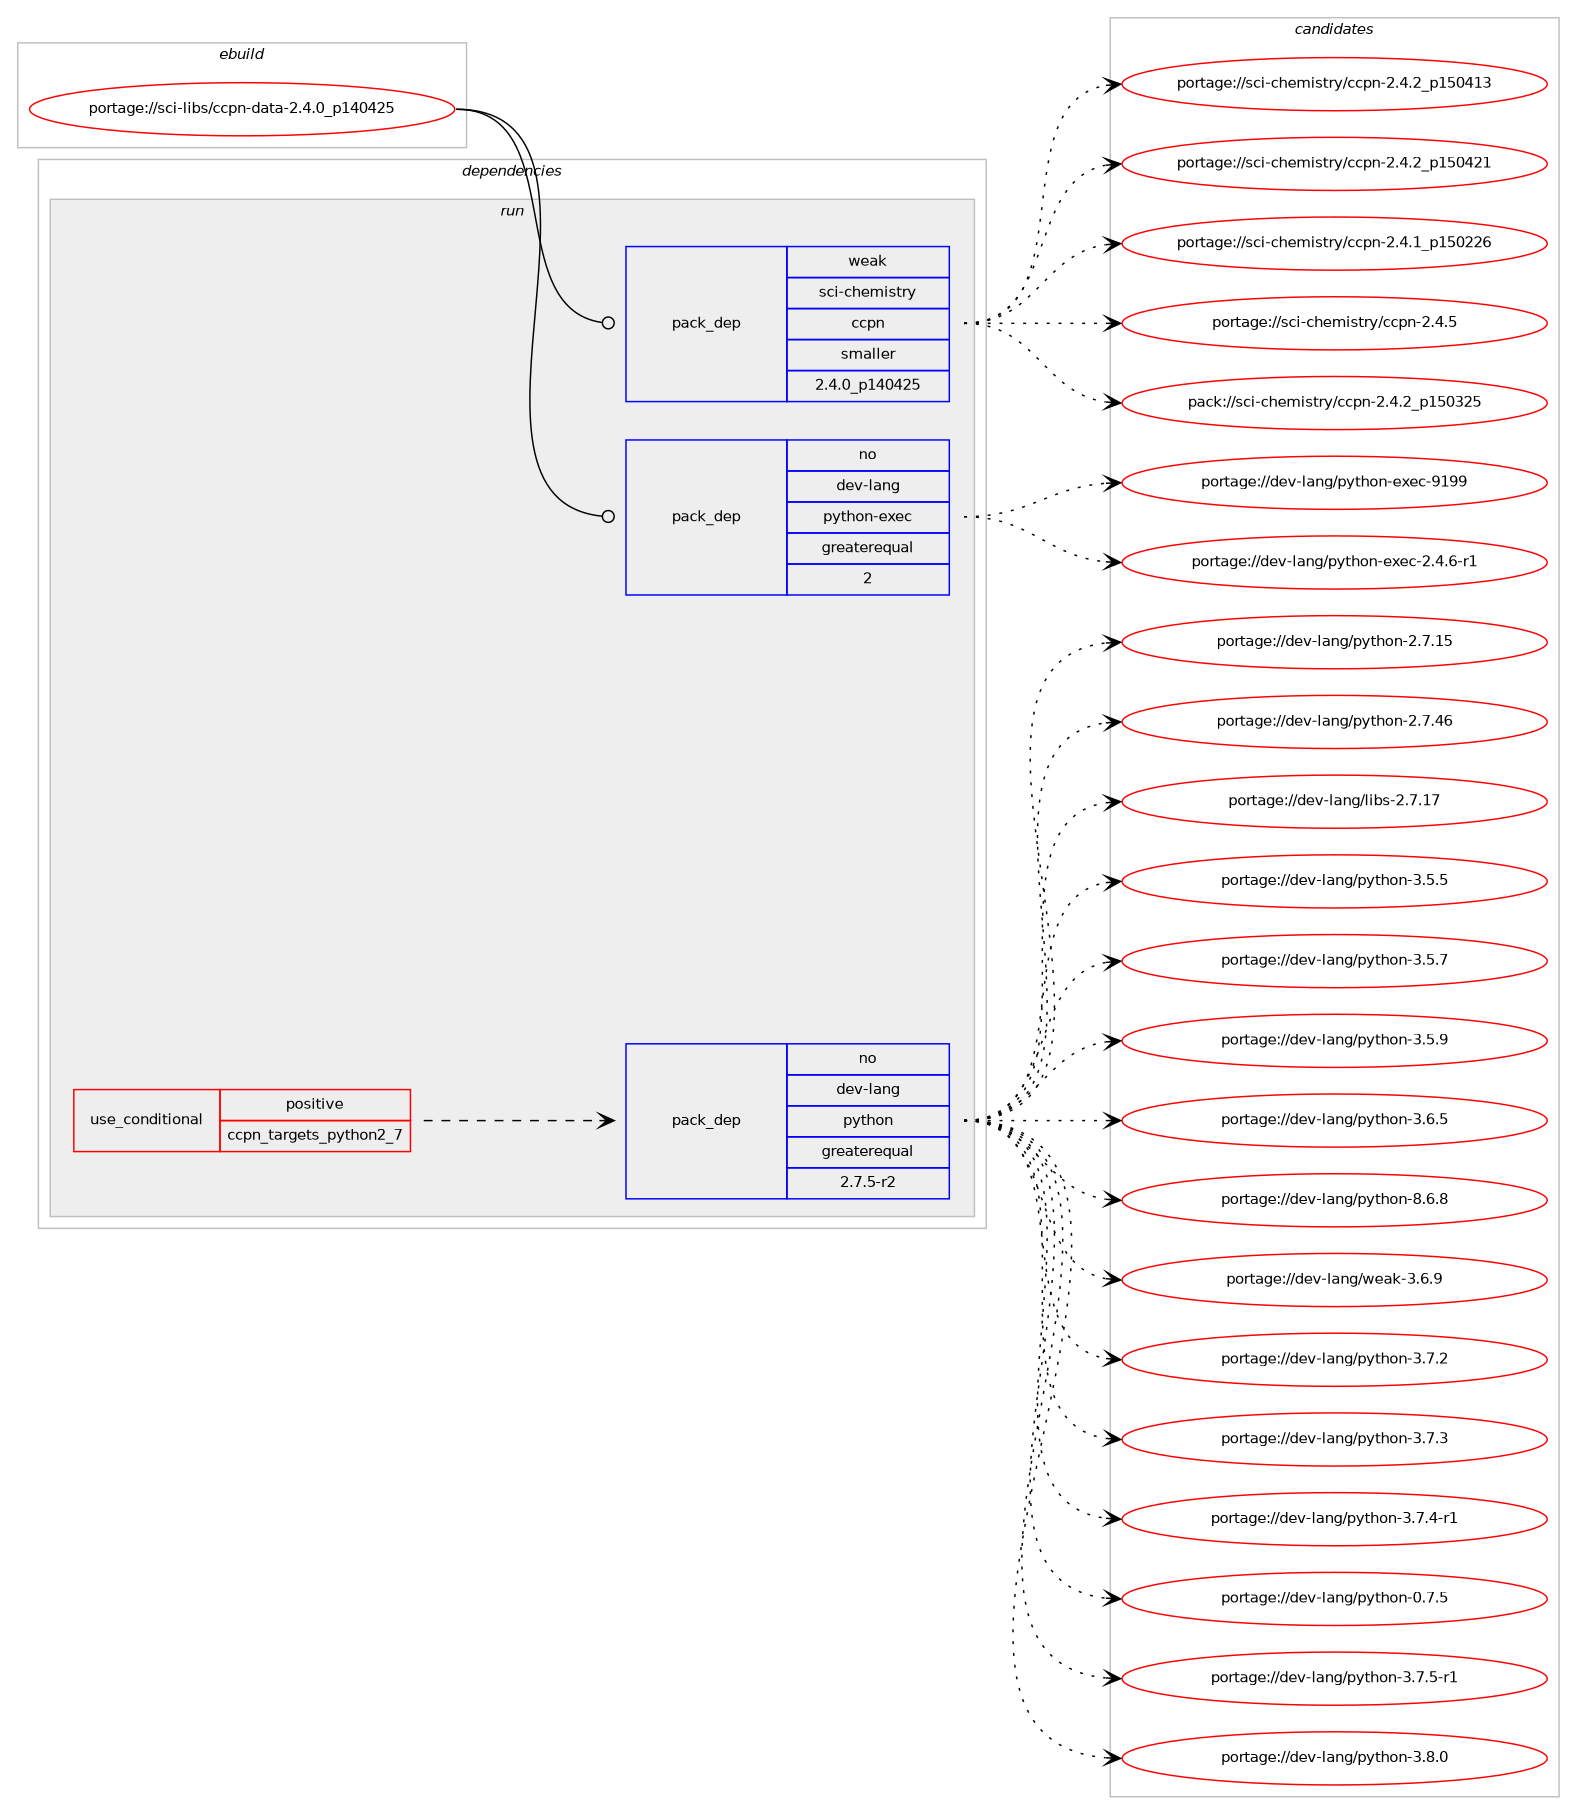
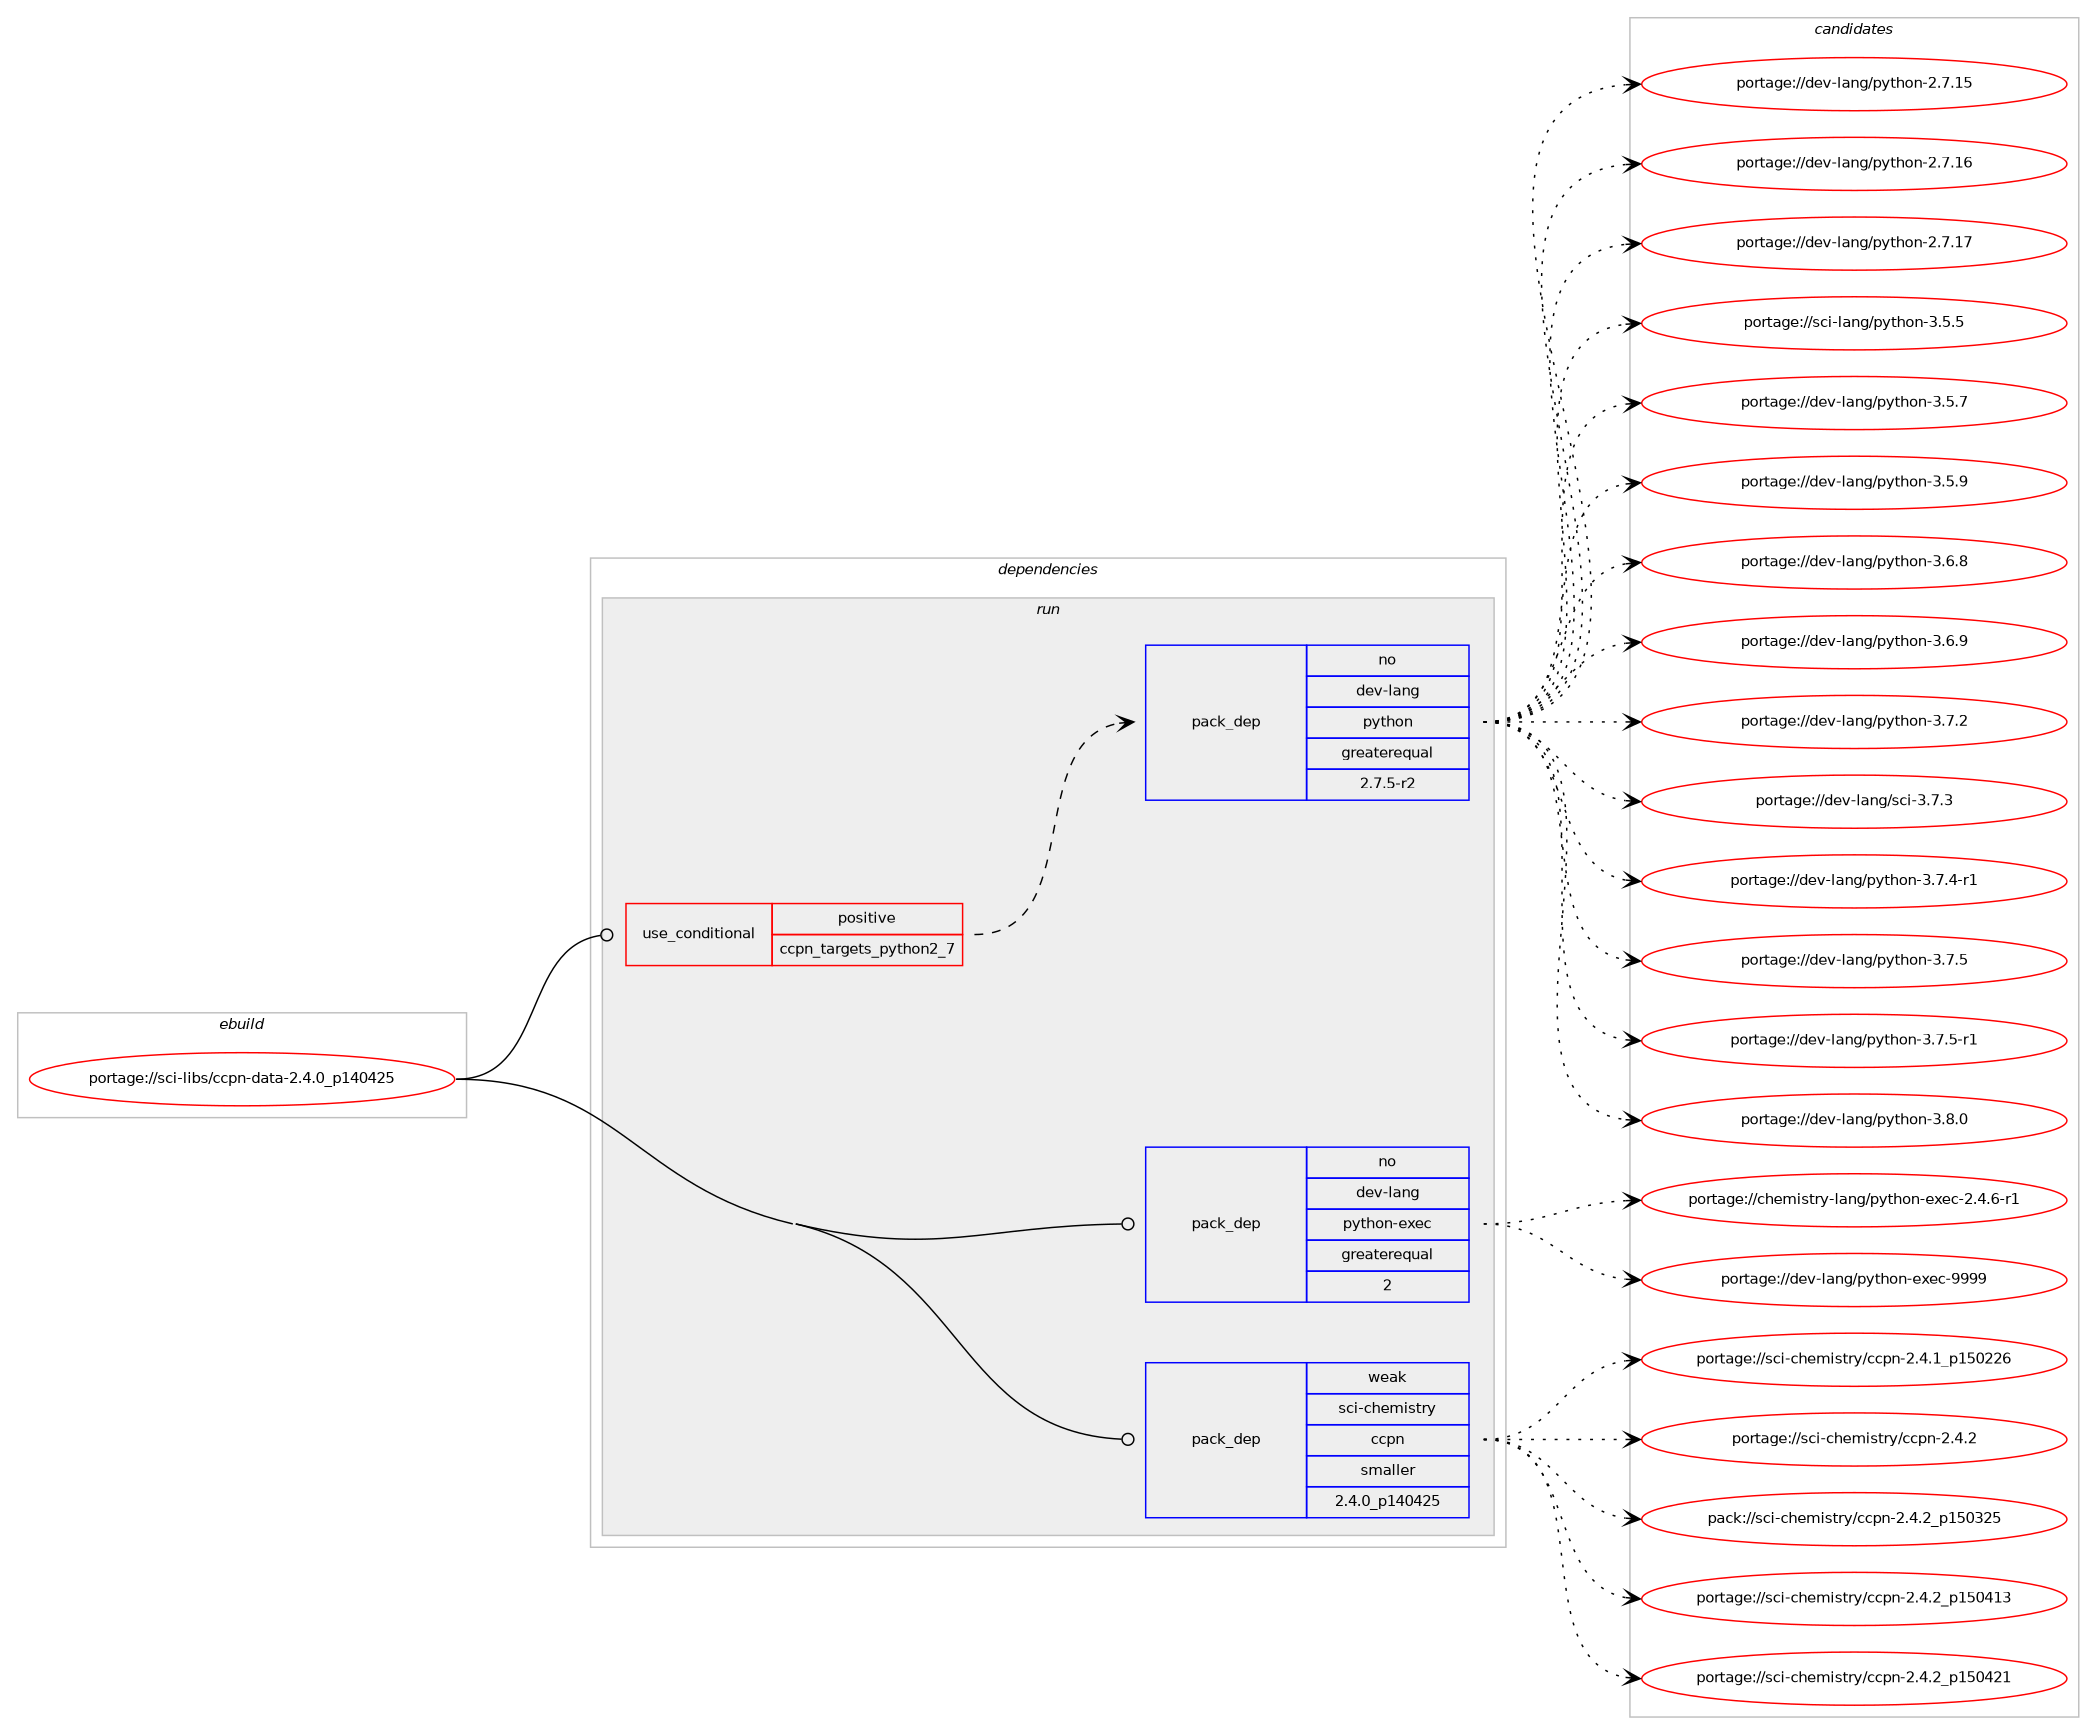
node "portage://sci-chemistry/ccpn-2.4.5": label "portage://sci-chemistry/ccpn-2.4.5" -> "portage://sci-chemistry/ccpn-2.4.2"
node "portage://dev-lang/python-exec-9199": label "portage://dev-lang/python-exec-9199" -> "portage://dev-lang/python-exec-9999"
node "portage://dev-lang/python-exec-2.4.6-r1": label "portage://dev-lang/python-exec-2.4.6-r1" -> "portage://chemistry-lang/python-exec-2.4.6-r1"
node "portage://dev-lang/python-2.7.46": label "portage://dev-lang/python-2.7.46" -> "portage://dev-lang/python-2.7.16"
node "portage://dev-lang/libs-2.7.17": label "portage://dev-lang/libs-2.7.17" -> "portage://dev-lang/python-2.7.17"
node "portage://dev-lang/python-3.5.5": label "portage://dev-lang/python-3.5.5" -> "portage://sci-lang/python-3.5.5"
edge "portage://sci-libs/ccpn-data-2.4.0_p140425" -> "use_conditional": added
node "portage://dev-lang/python-3.6.5": removed
node "portage://dev-lang/python-8.6.8": label "portage://dev-lang/python-8.6.8" -> "portage://dev-lang/python-3.6.8"
node "portage://dev-lang/weak-3.6.9": label "portage://dev-lang/weak-3.6.9" -> "portage://dev-lang/python-3.6.9"
node "portage://dev-lang/python-3.7.3": label "portage://dev-lang/python-3.7.3" -> "portage://dev-lang/sci-3.7.3"
node "portage://dev-lang/python-0.7.5": label "portage://dev-lang/python-0.7.5" -> "portage://dev-lang/python-3.7.5"
